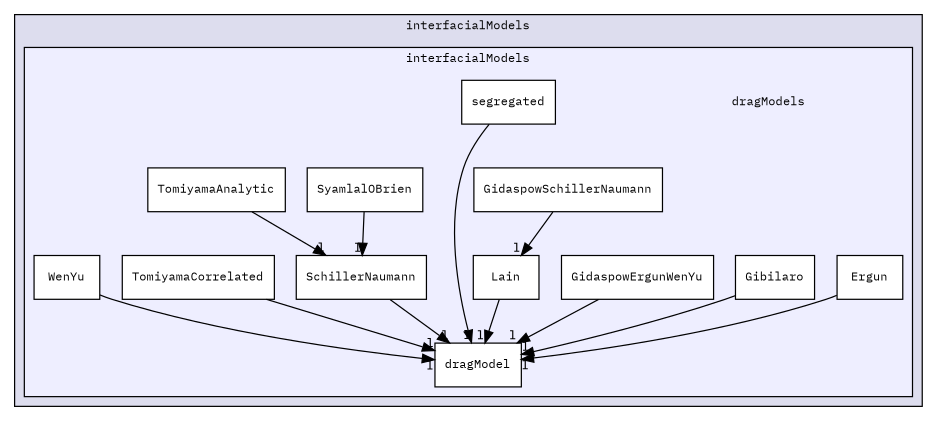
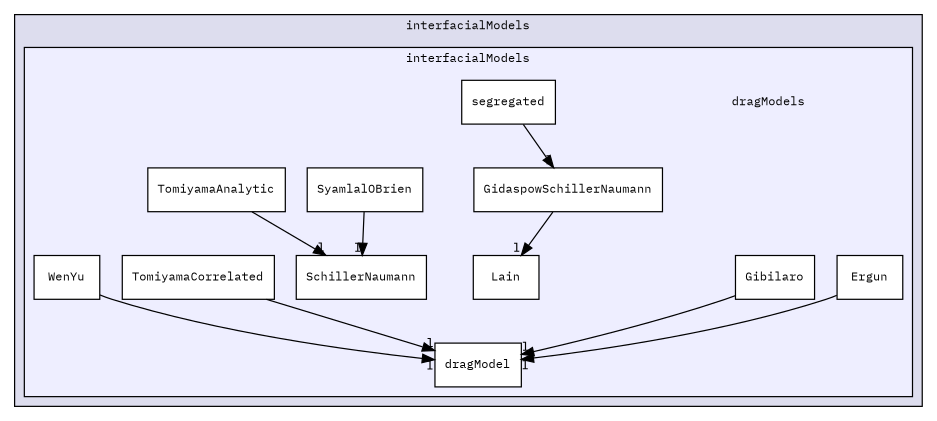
edge "segregated" -> "dragModel": now "segregated" -> "GidaspowSchillerNaumann"
node "GidaspowErgunWenYu": removed
edge "Lain" -> "dragModel": removed
edge "SchillerNaumann" -> "dragModel": removed
